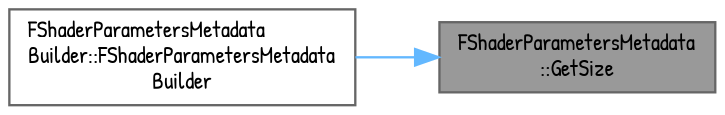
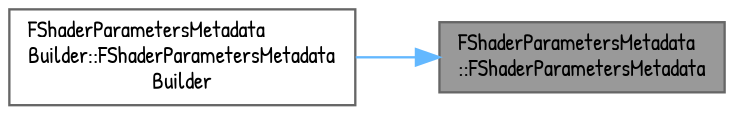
node "FShaderParametersMetadata ::GetSize": label "FShaderParametersMetadata ::GetSize" -> "FShaderParametersMetadata ::FShaderParametersMetadata"
